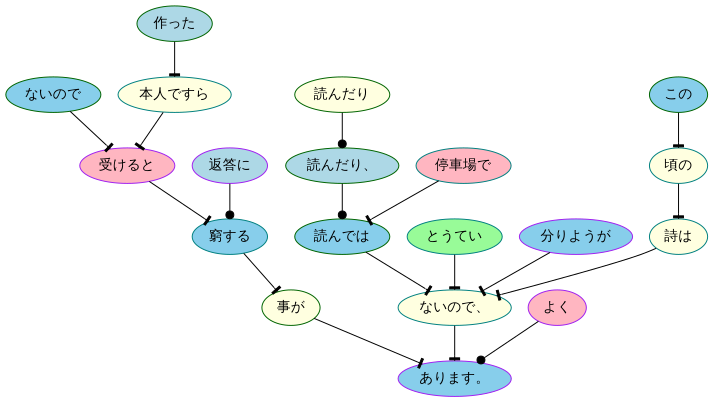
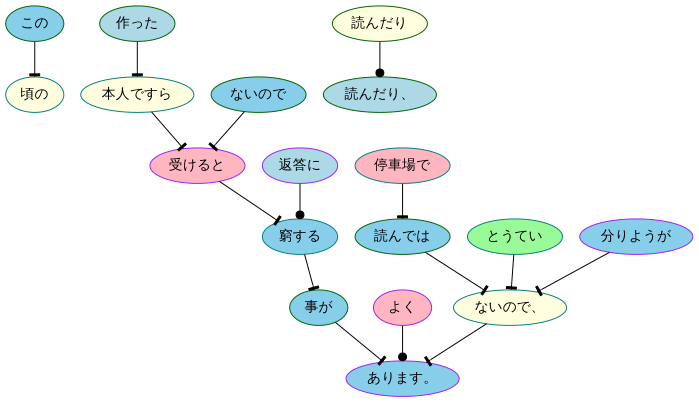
edge "読んだり、" -> "読んでは": removed
node "詩は": removed
node "事が": fillcolor lightyellow -> skyblue
